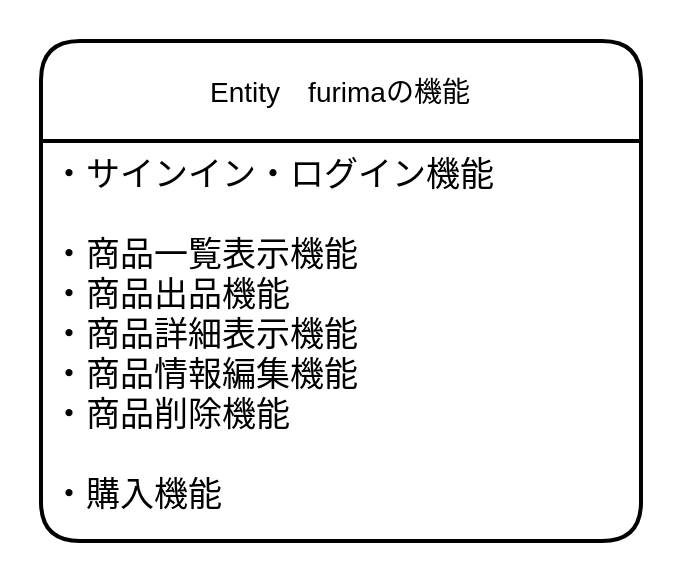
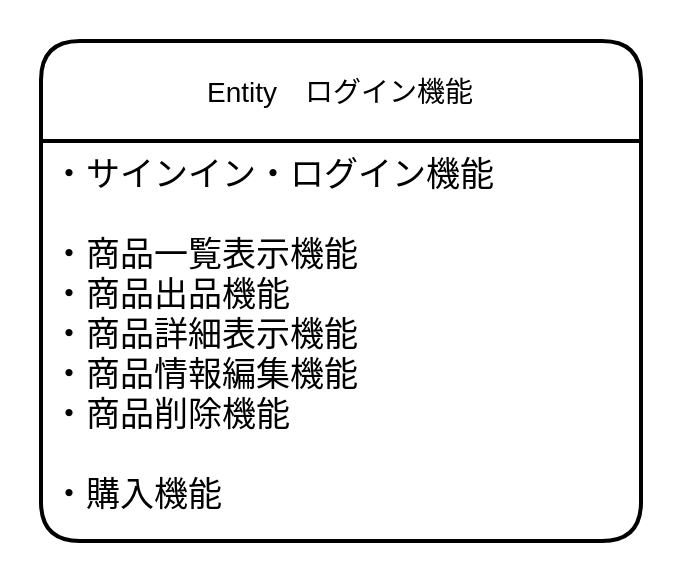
node "Entity furimaの機能": label "Entity furimaの機能" -> "Entity ログイン機能"
